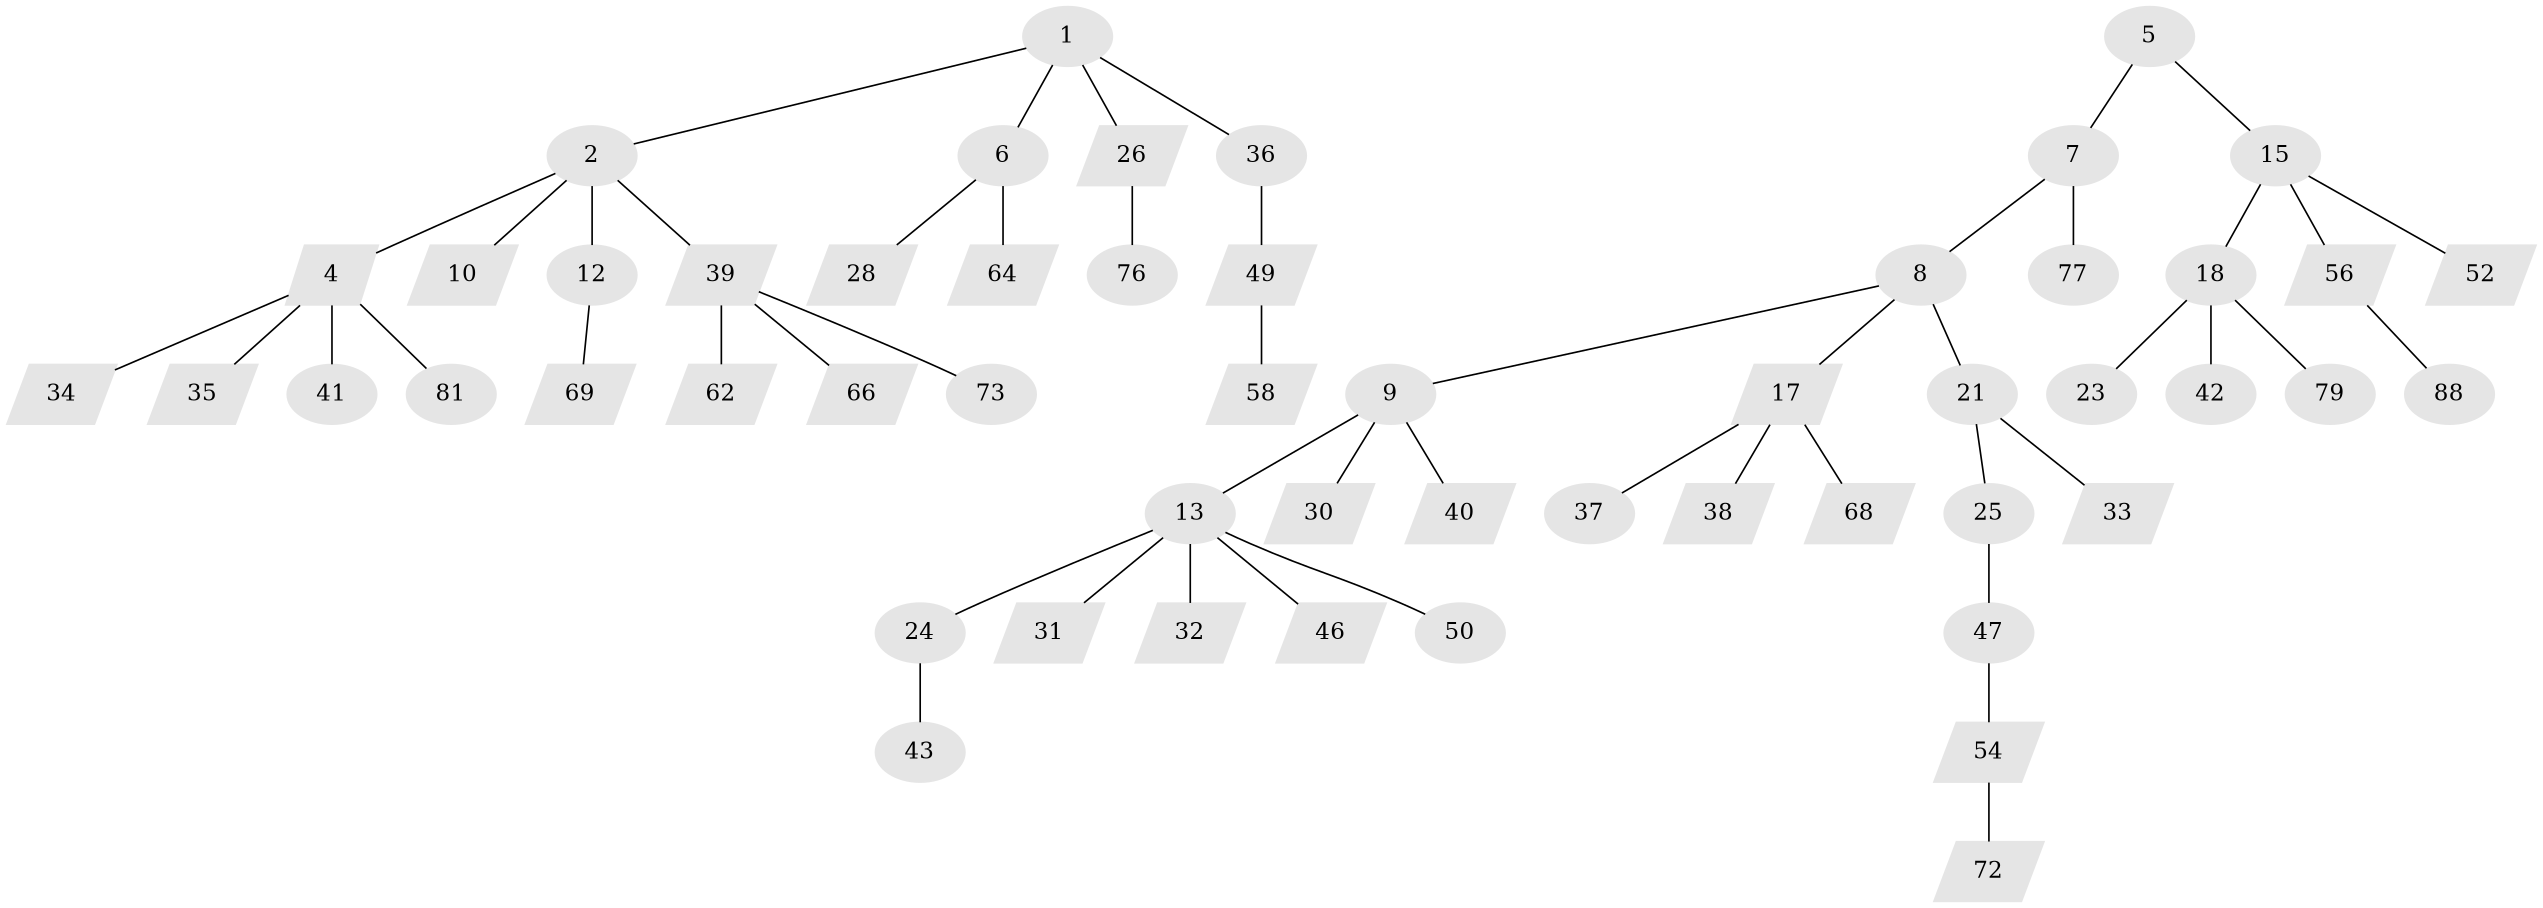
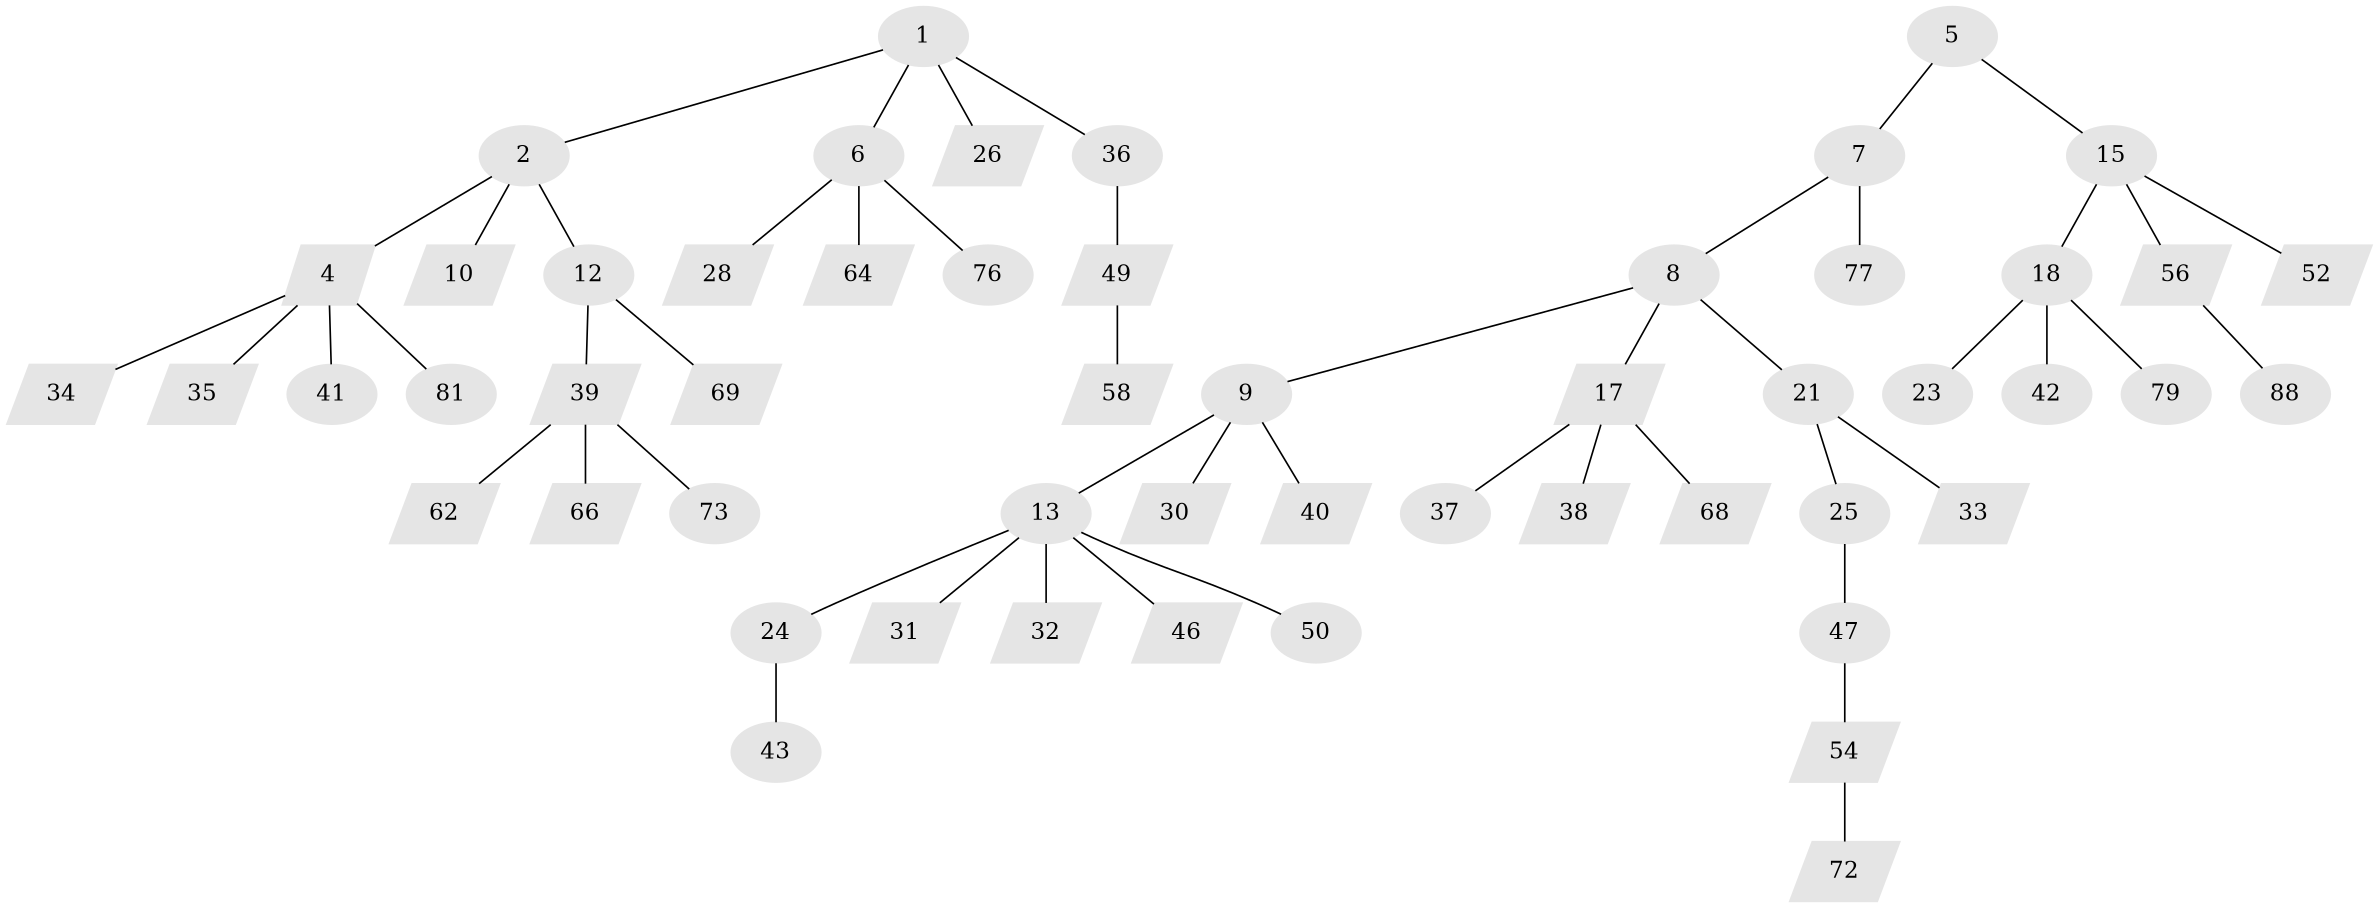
edge "2" -- "39": now "12" -- "39"
edge "26" -- "76": now "6" -- "76"
